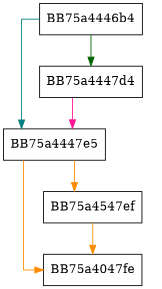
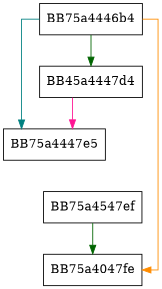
node "BB75a4447d4": label "BB75a4447d4" -> "BB45a4447d4"
edge "BB75a4447e5" -> "BB75a4547ef": removed
edge "BB75a4447e5" -> "BB75a4047fe": now "BB75a4446b4" -> "BB75a4047fe"
edge "BB75a4547ef" -> "BB75a4047fe": color darkorange -> darkgreen
